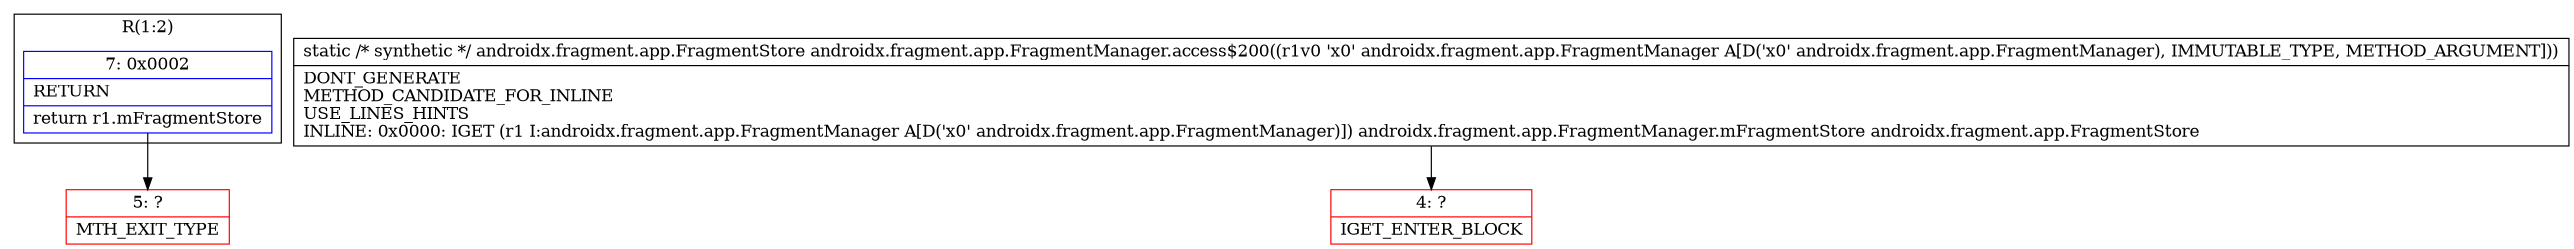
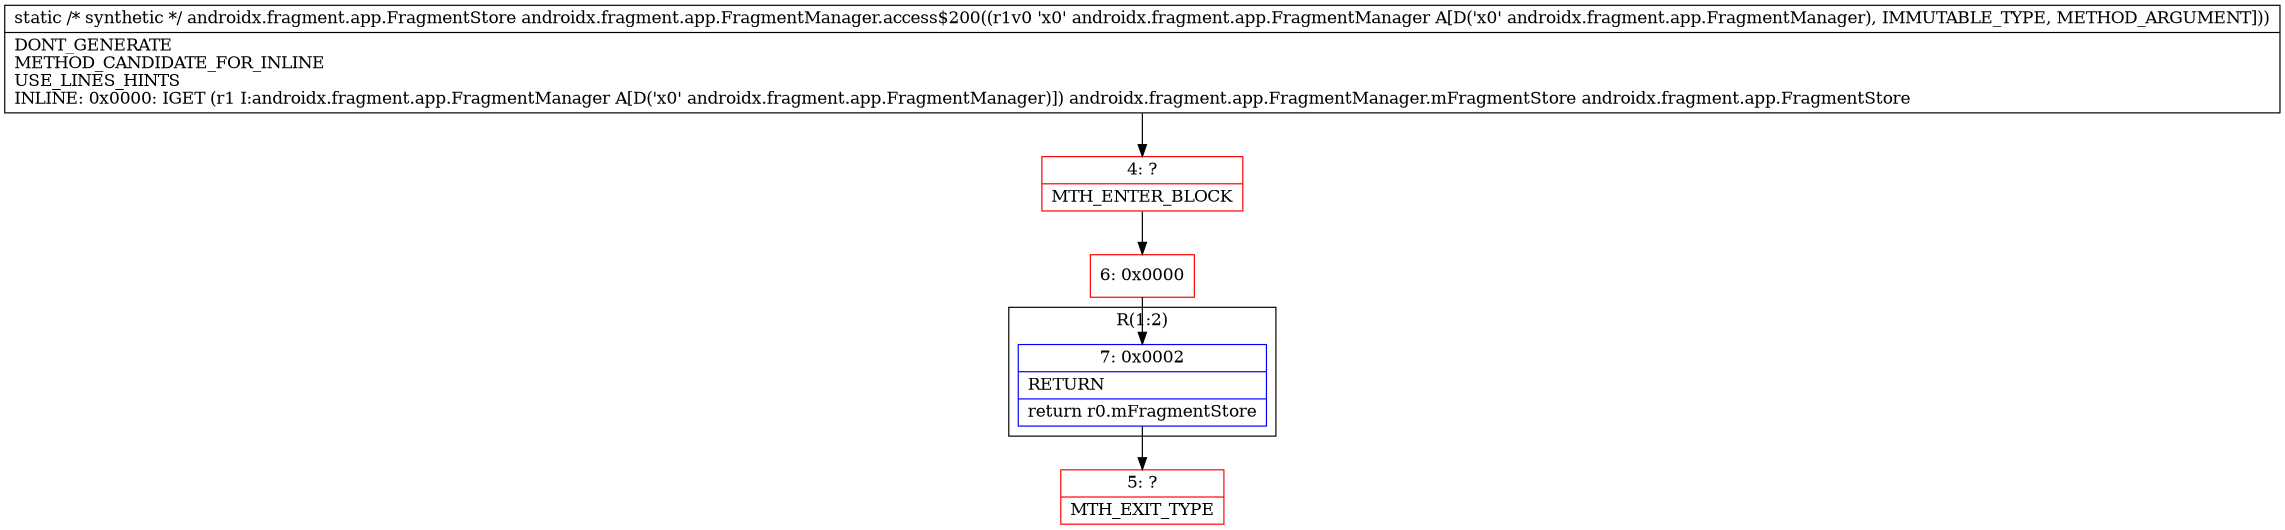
node "7: 0x0002": text "return r1.mFragmentStore" -> "return r0.mFragmentStore"
node "4: ?": text "IGET_ENTER_BLOCK" -> "MTH_ENTER_BLOCK"
node "6: 0x0000": added
